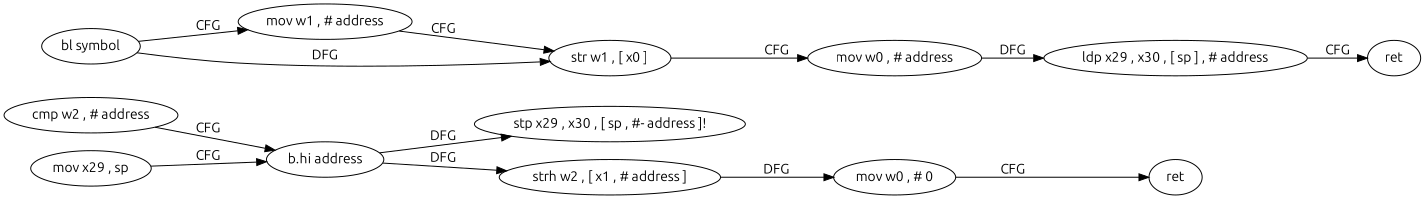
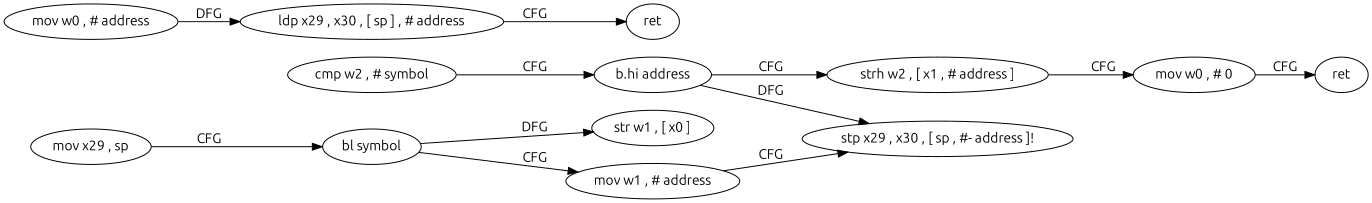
edge "mov w1 , # address" -> "str w1 , [ x0 ]": now "mov w1 , # address" -> "stp x29 , x30 , [ sp , #- address ]!"
edge "str w1 , [ x0 ]" -> "mov w0 , # address": removed, label "CFG"
node "cmp w2 , # address": label "cmp w2 , # address" -> "cmp w2 , # symbol"
edge "b.hi address" -> "strh w2 , [ x1 , # address ]": label "DFG" -> "CFG"
edge "mov x29 , sp" -> "b.hi address": now "mov x29 , sp" -> "bl symbol"
edge "strh w2 , [ x1 , # address ]" -> "mov w0 , # 0": label "DFG" -> "CFG"
